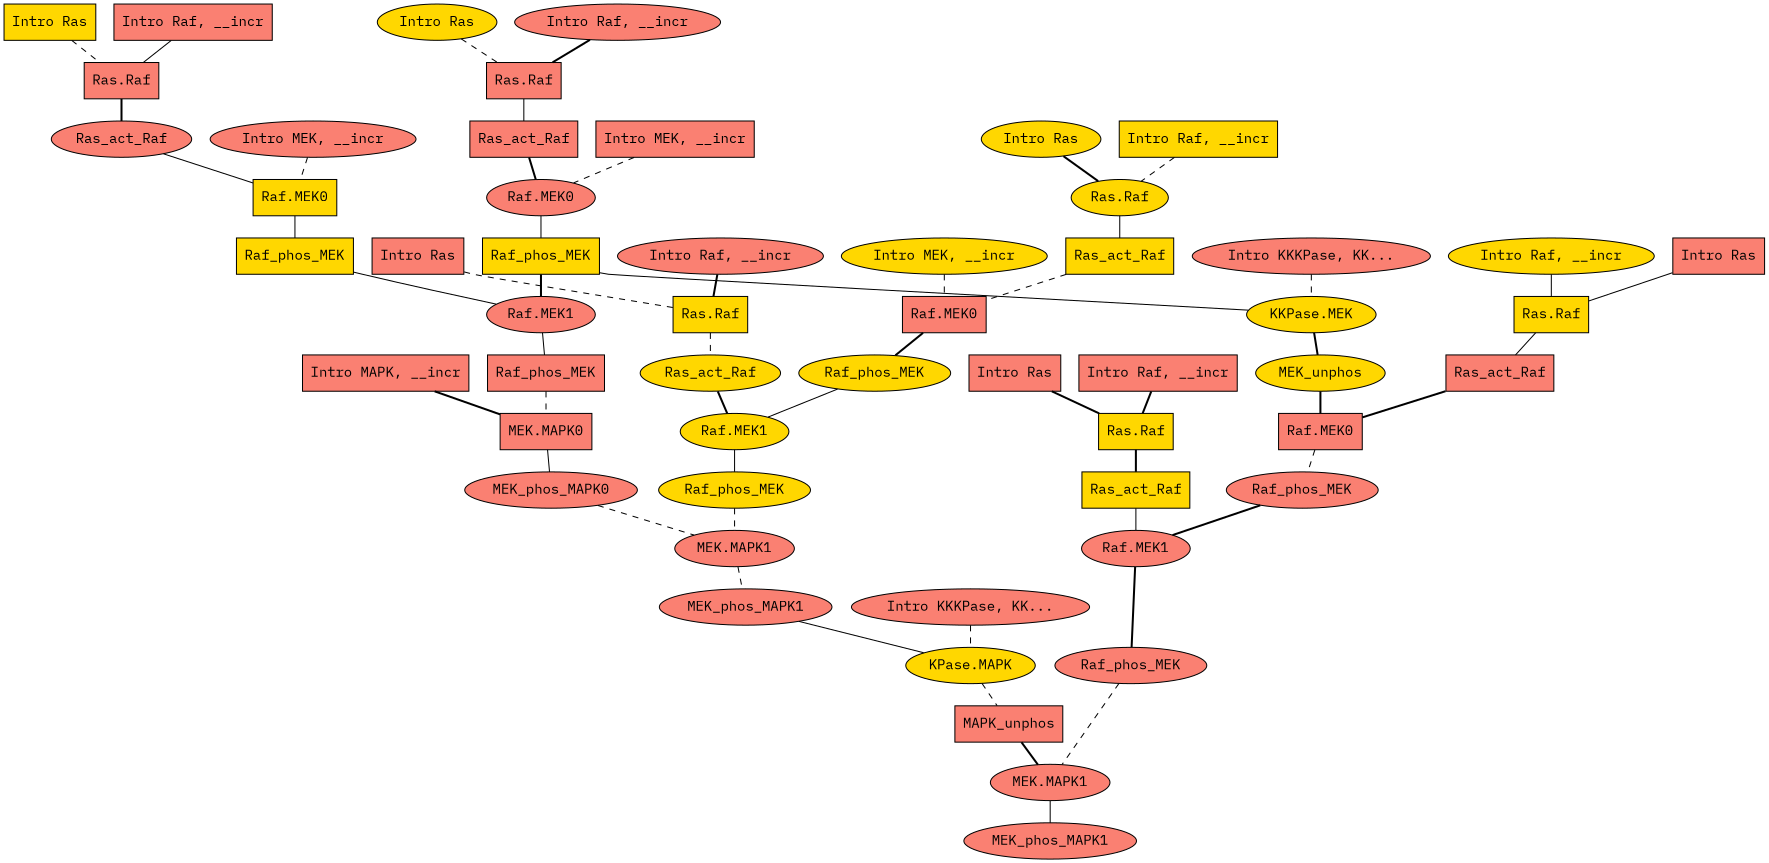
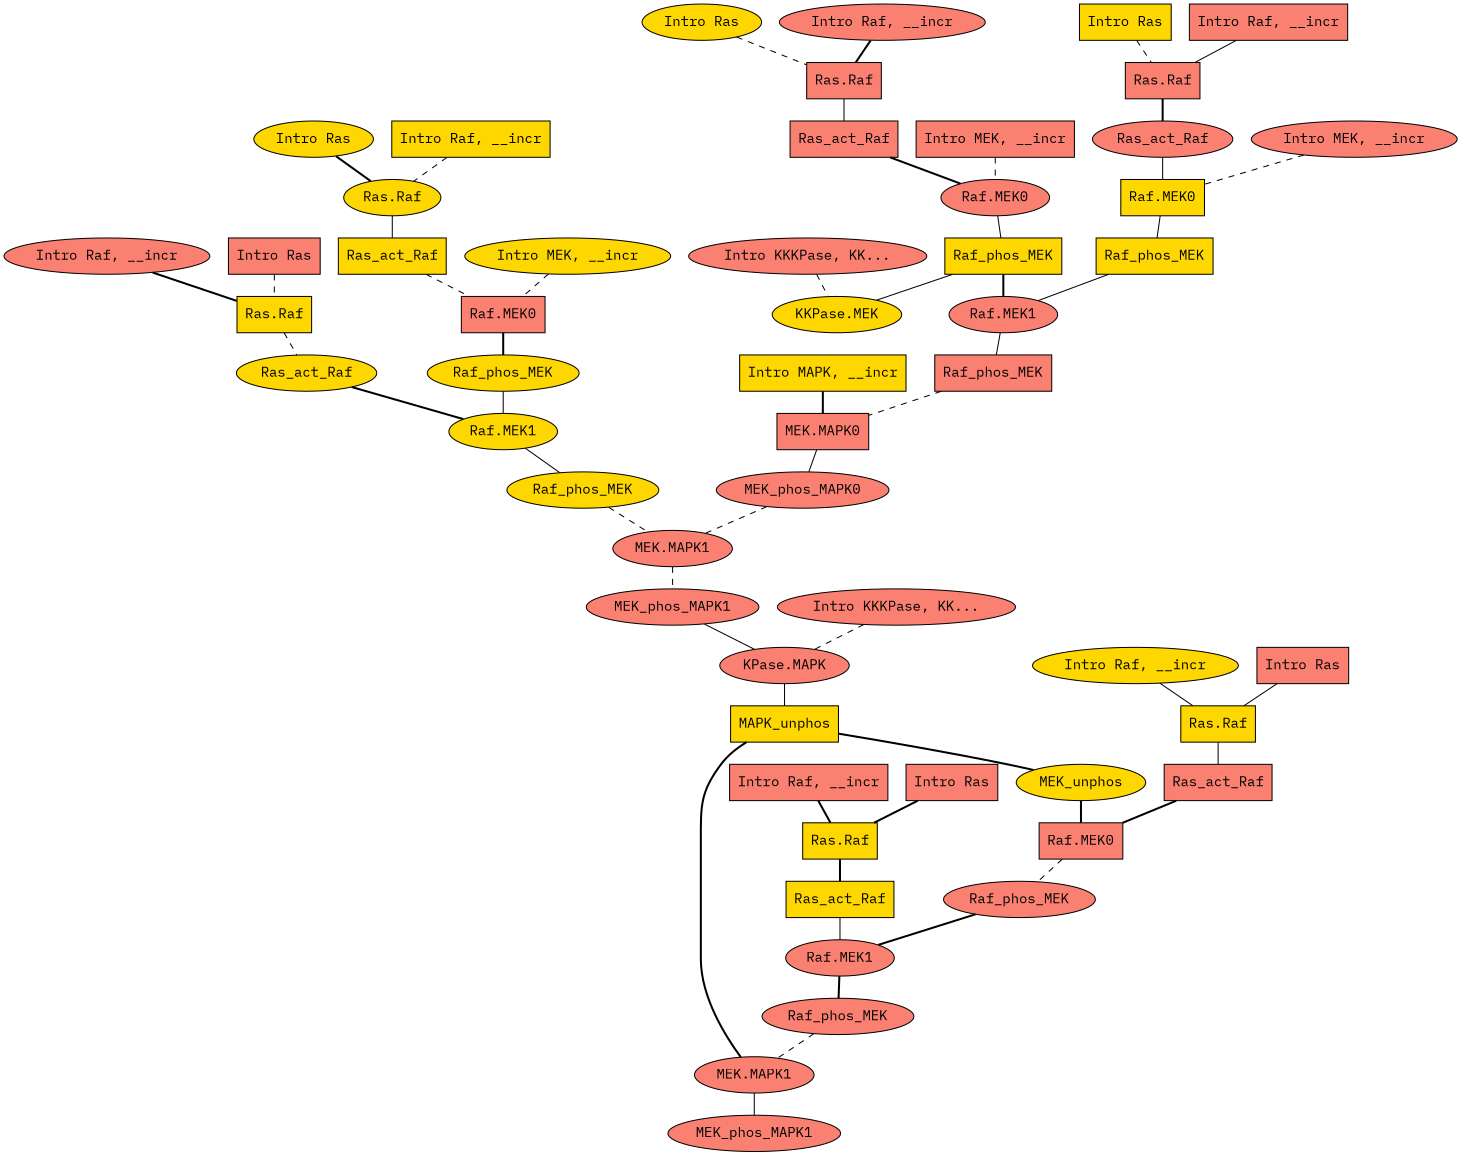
edge "KKPase.MEK" -- "MEK_unphos": now "MAPK_unphos" -- "MEK_unphos"
node "Intro MAPK, __incr": fillcolor salmon -> gold
node "KPase.MAPK": fillcolor gold -> salmon
edge "KPase.MAPK" -- "MAPK_unphos": style dashed -> solid
node "MAPK_unphos": fillcolor salmon -> gold
